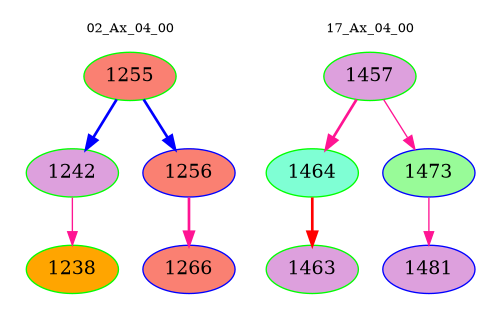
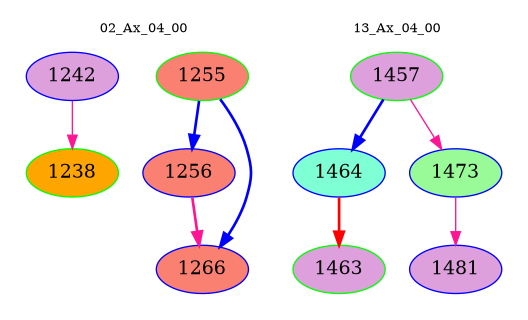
cluster "17_Ax_04_00": label "17_Ax_04_00" -> "13_Ax_04_00"
edge "1255" -> "1242": now "1255" -> "1266"
edge "1457" -> "1464": color deeppink -> blue
node "1242": color green -> blue
node "1464": color green -> blue
